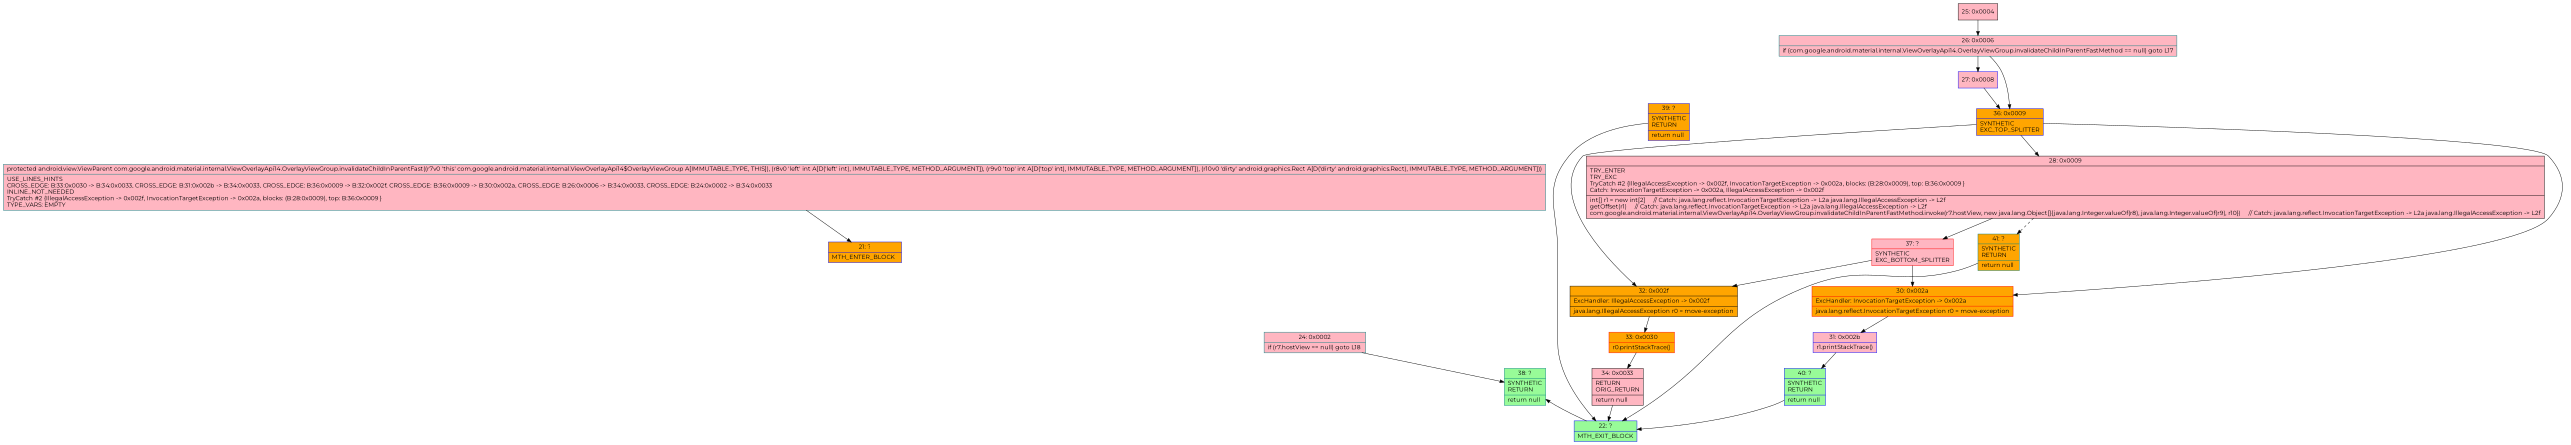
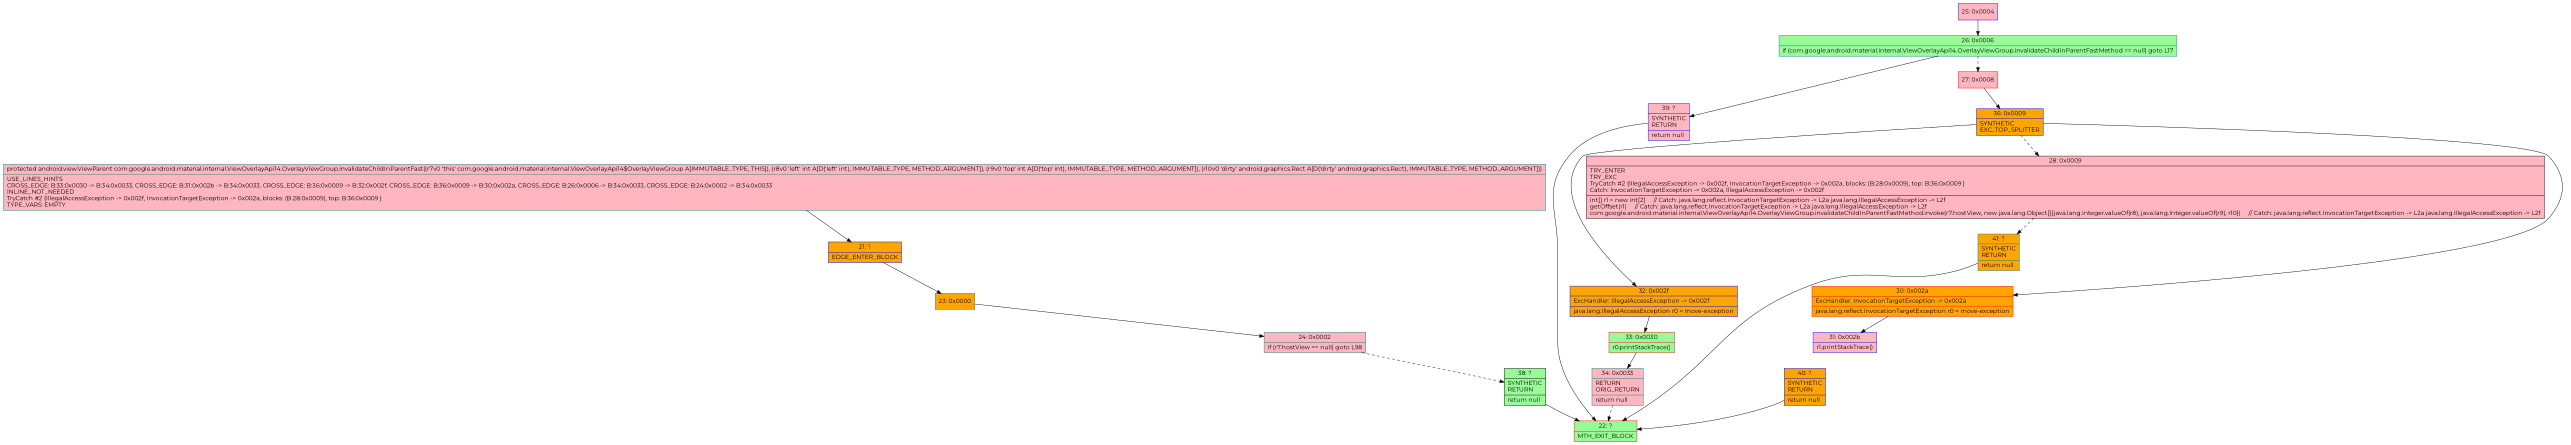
node "25: 0x0004": color black -> blue
node "26: 0x0006": fillcolor lightpink -> palegreen
edge "26: 0x0006" -> "27: 0x0008": style solid -> dashed
edge "26: 0x0006" -> "36: 0x0009": now "26: 0x0006" -> "39: ?"
node "27: 0x0008": color blue -> red
node "39: ?": fillcolor orange -> lightpink
edge "36: 0x0009" -> "28: 0x0009": style solid -> dashed
node "37: ?": removed
node "21: ?": text "MTH_ENTER_BLOCK" -> "EDGE_ENTER_BLOCK"
node "23: 0x0000": added
node "32: 0x002f": color black -> blue
node "33: 0x0030": fillcolor orange -> palegreen
node "24: 0x0002": text "if (r7.hostView == null) goto L18" -> "if (r7.hostView == null) goto L98"
edge "31: 0x002b" -> "40: ?": removed
edge "24: 0x0002" -> "38: ?": style solid -> dashed
node "38: ?": color teal -> black
node "34: 0x0033": color black -> teal
node "40: ?": fillcolor palegreen -> orange
edge "34: 0x0033" -> "22: ?": style solid -> dashed
edge "22: ?" -> "38: ?": reversed
node "22: ?": color blue -> red
